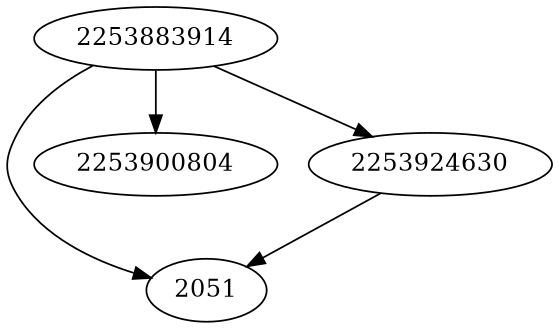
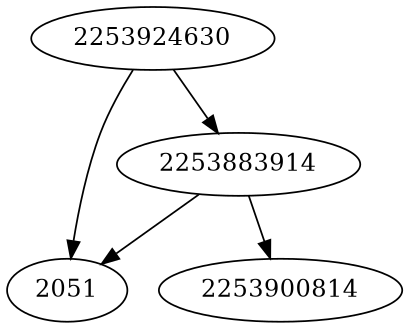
edge "2253883914" -> "2253924630": reversed
node "2253900804": label "2253900804" -> "2253900814"
